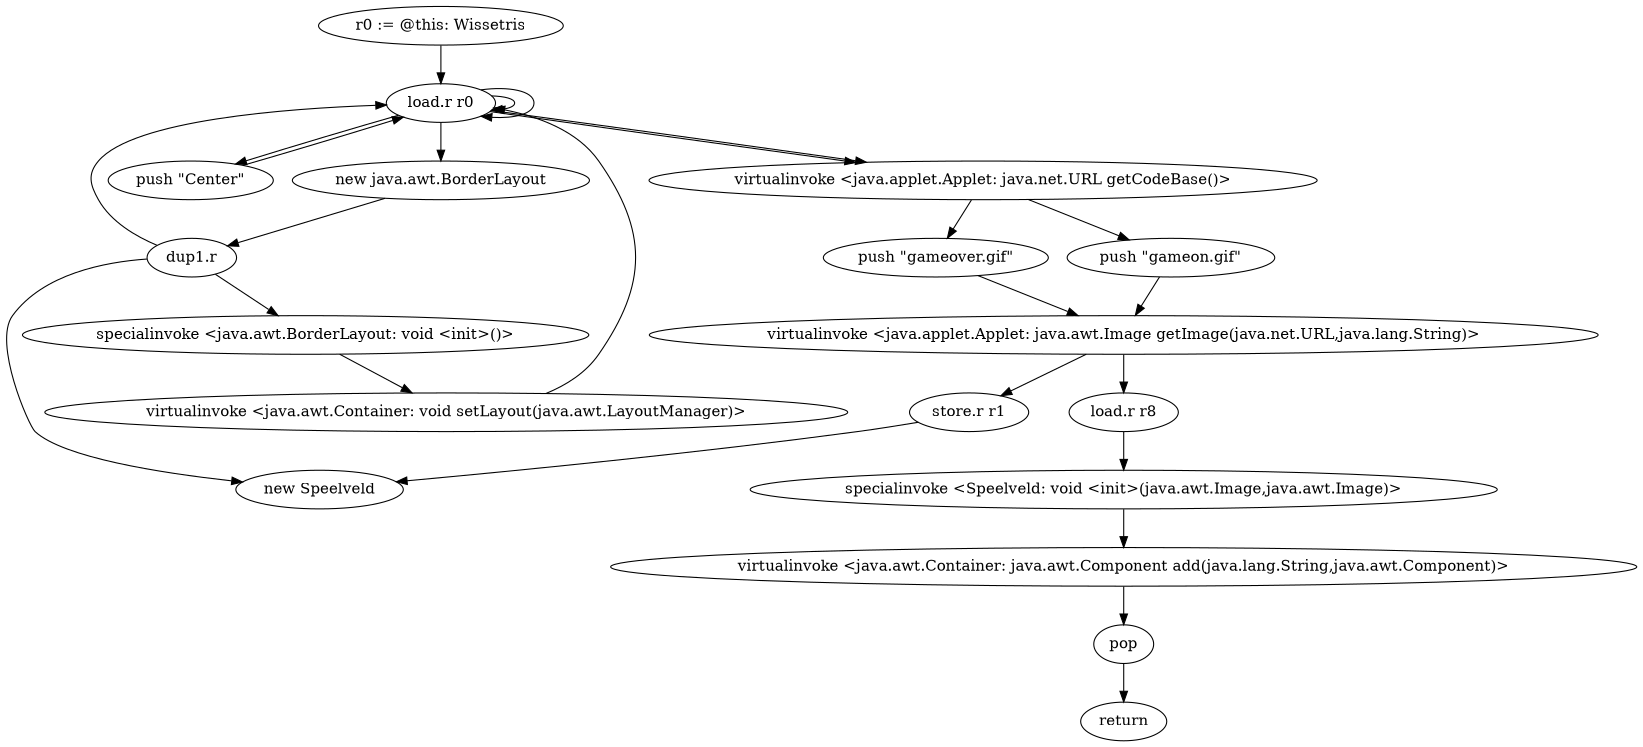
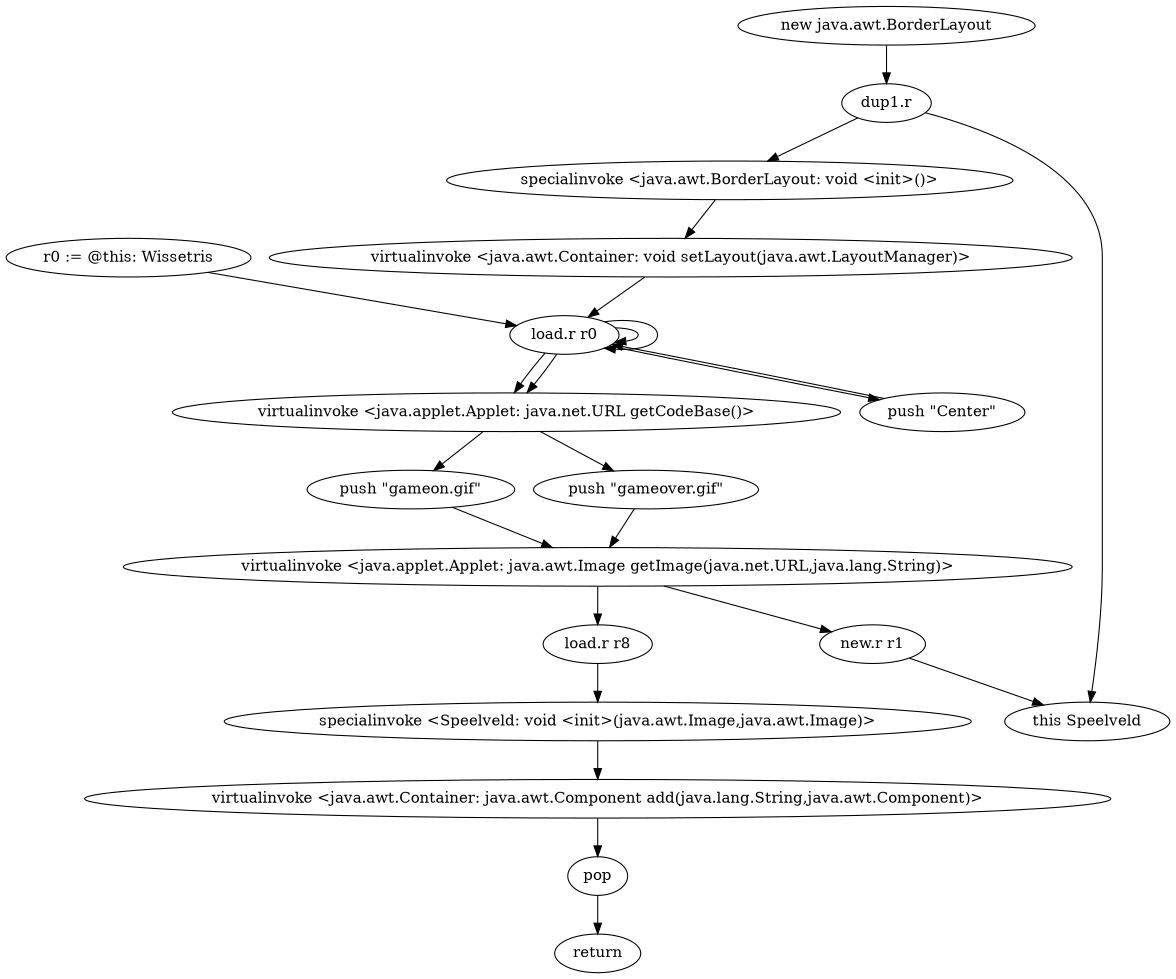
edge "dup1.r" -> "load.r r0": removed
edge "load.r r0" -> "new java.awt.BorderLayout": removed
node "store.r r1": label "store.r r1" -> "new.r r1"
node "new Speelveld": label "new Speelveld" -> "this Speelveld"
